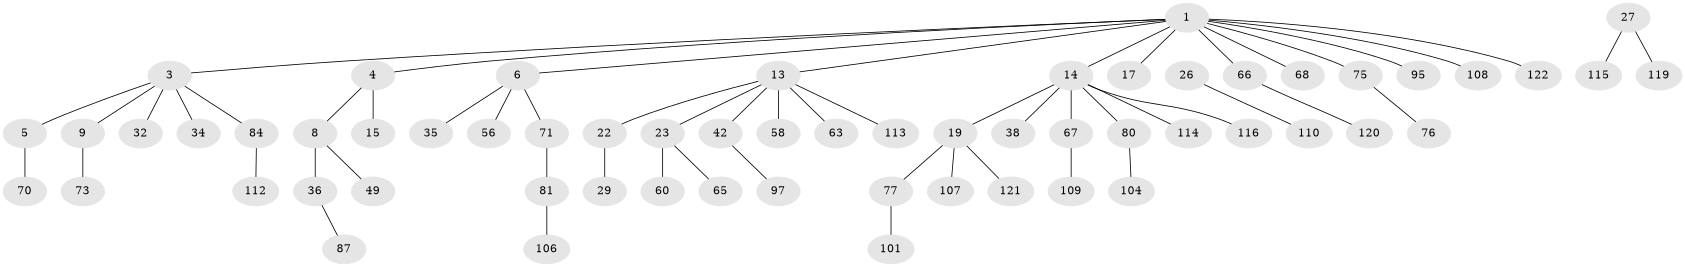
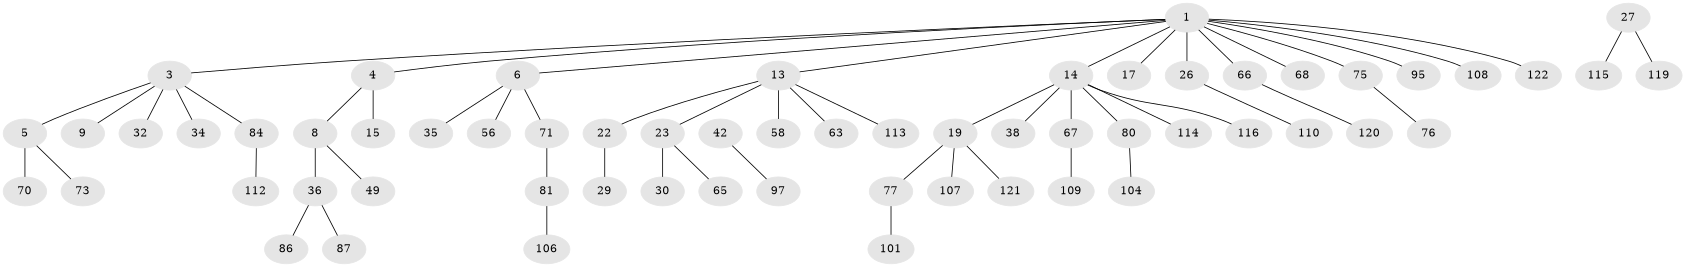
edge "1" -- "26": added
edge "13" -- "42": removed
edge "9" -- "73": now "5" -- "73"
node "60": label "60" -> "30"
node "86": added
